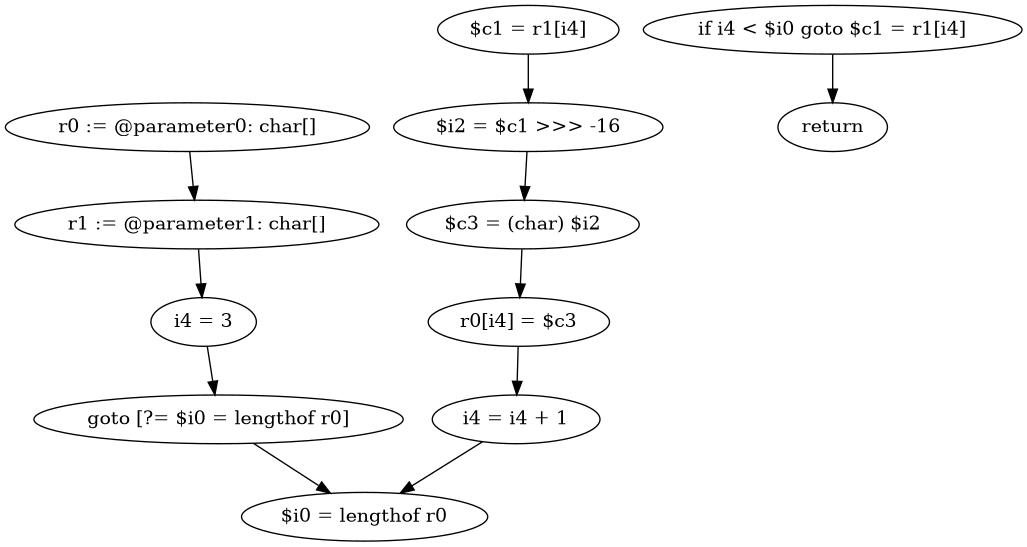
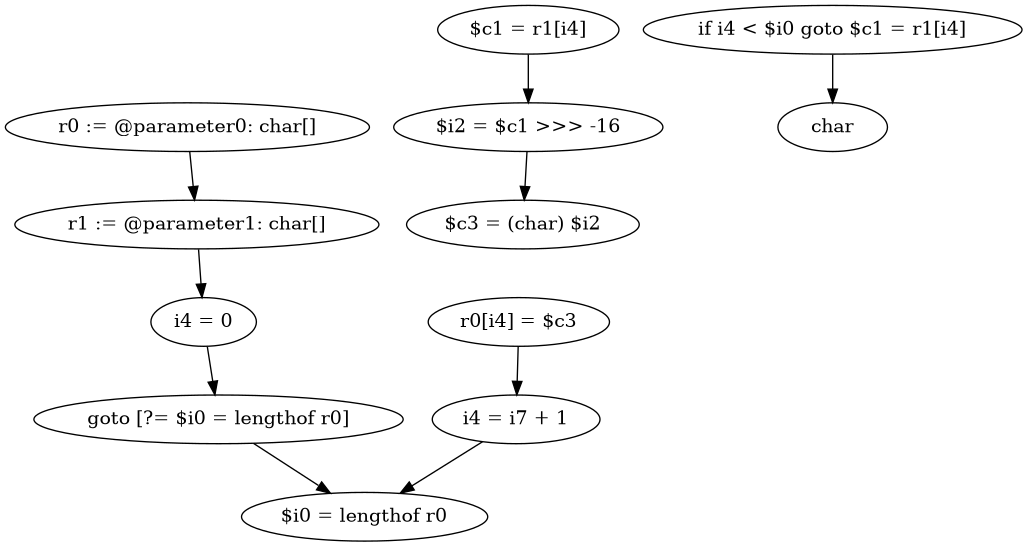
node "return": label "return" -> "char"
edge "$c3 = (char) $i2" -> "r0[i4] = $c3": removed
node "i4 = 3": label "i4 = 3" -> "i4 = 0"
node "i4 = i4 + 1": label "i4 = i4 + 1" -> "i4 = i7 + 1"
